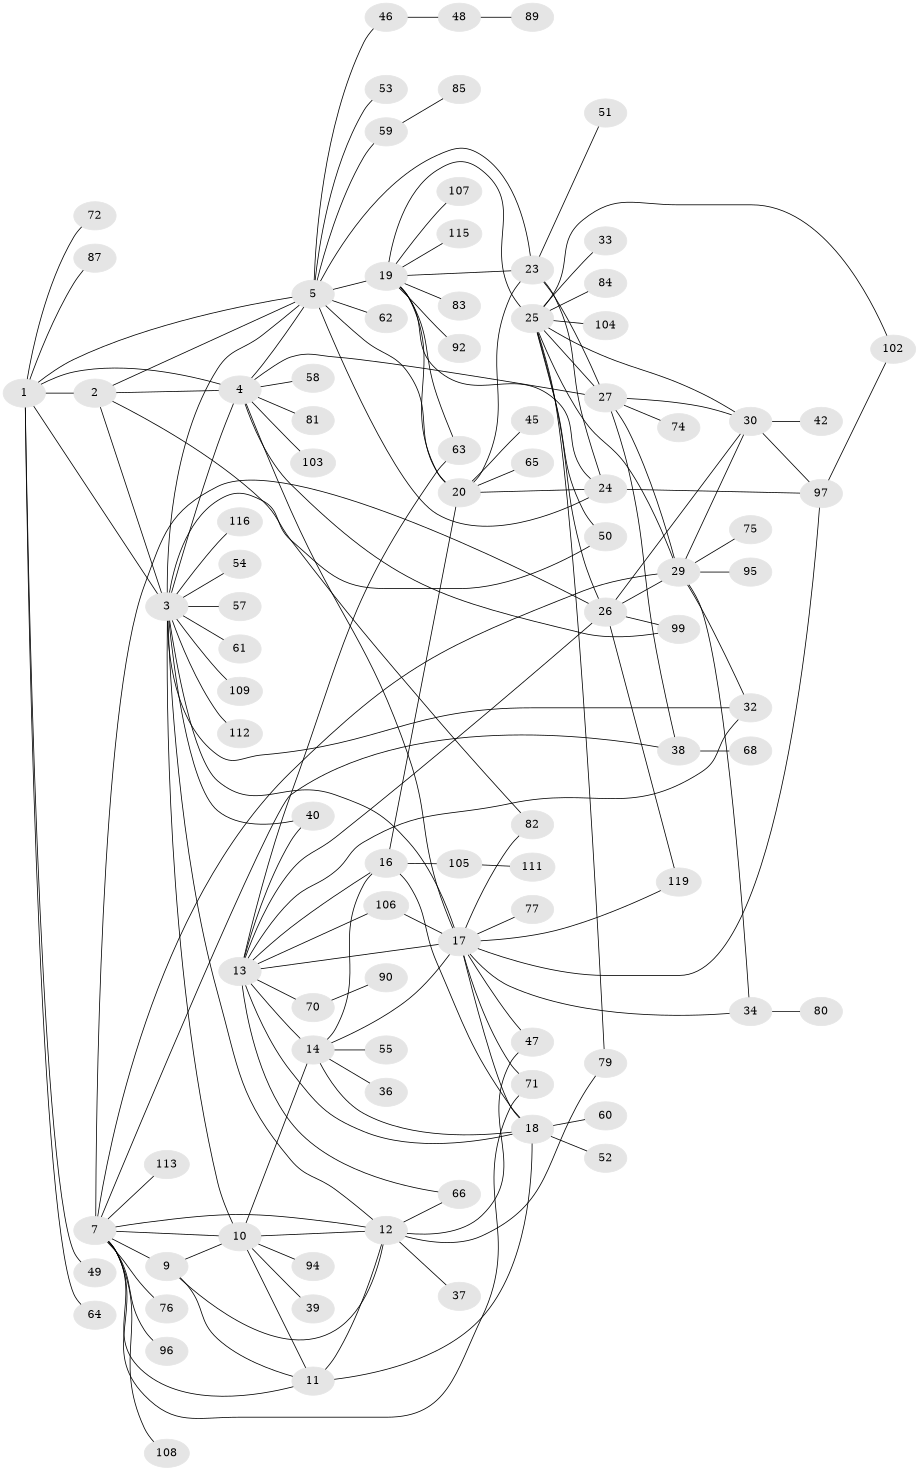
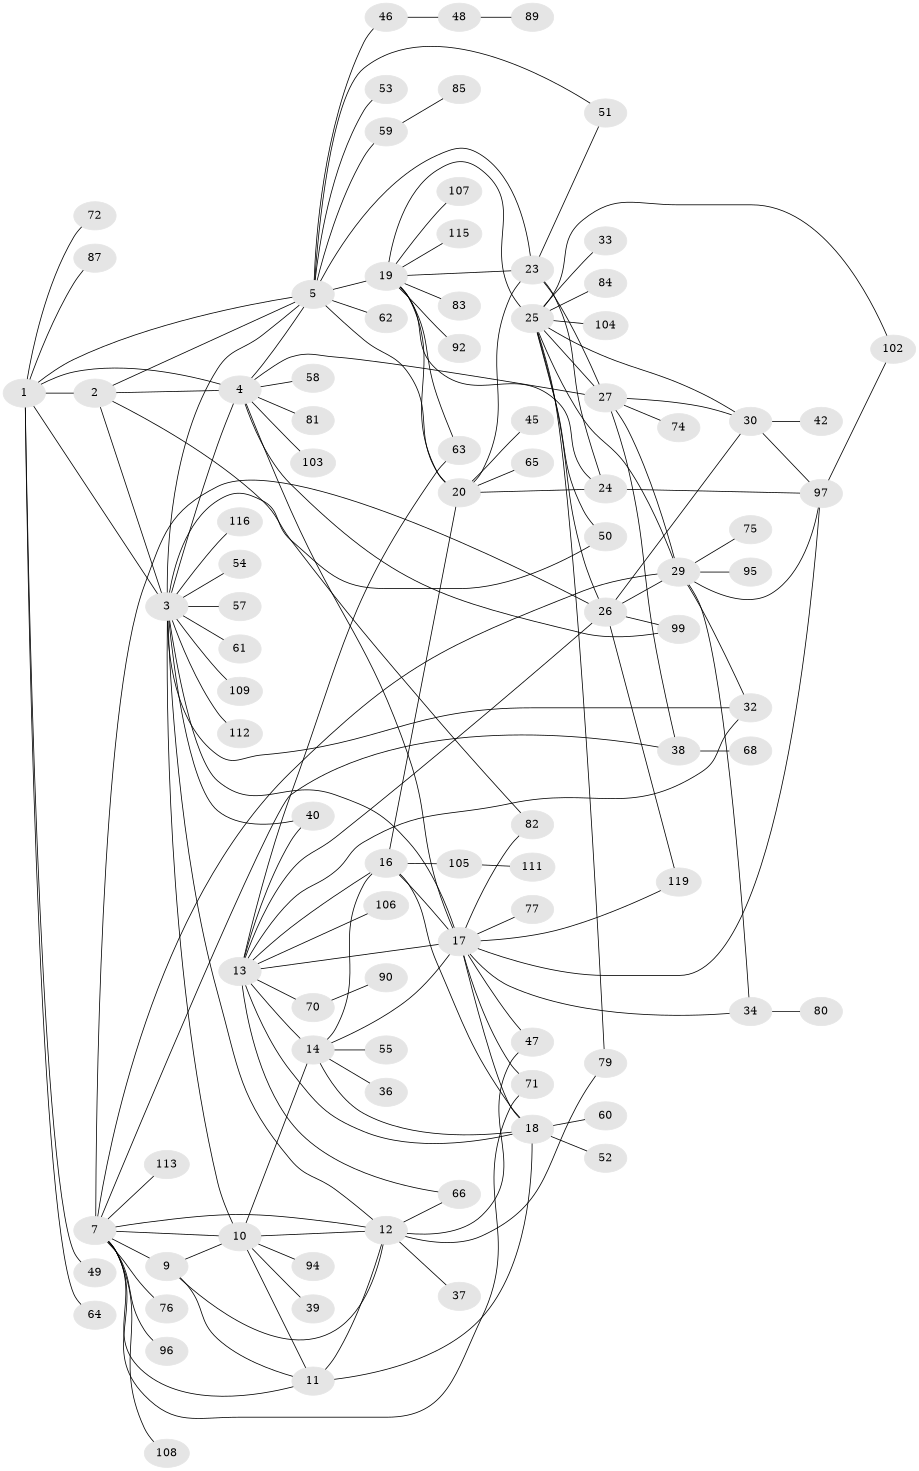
edge "5" -- "24": now "5" -- "51"
edge "30" -- "29": now "97" -- "29"
edge "106" -- "17": now "16" -- "17"
